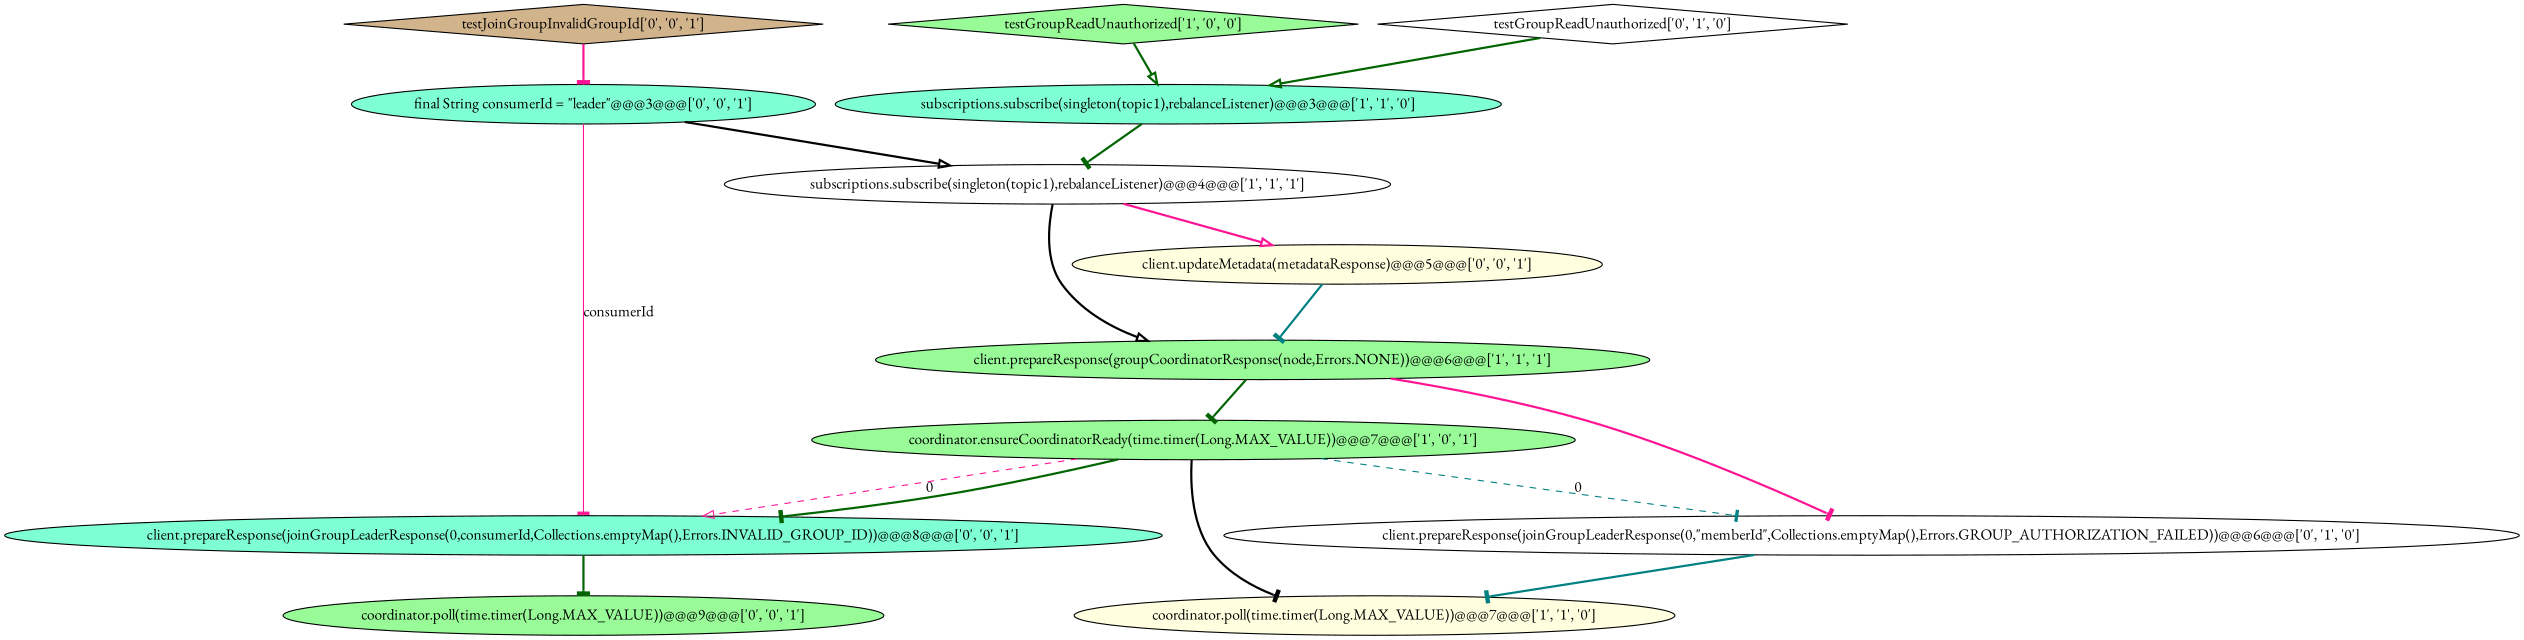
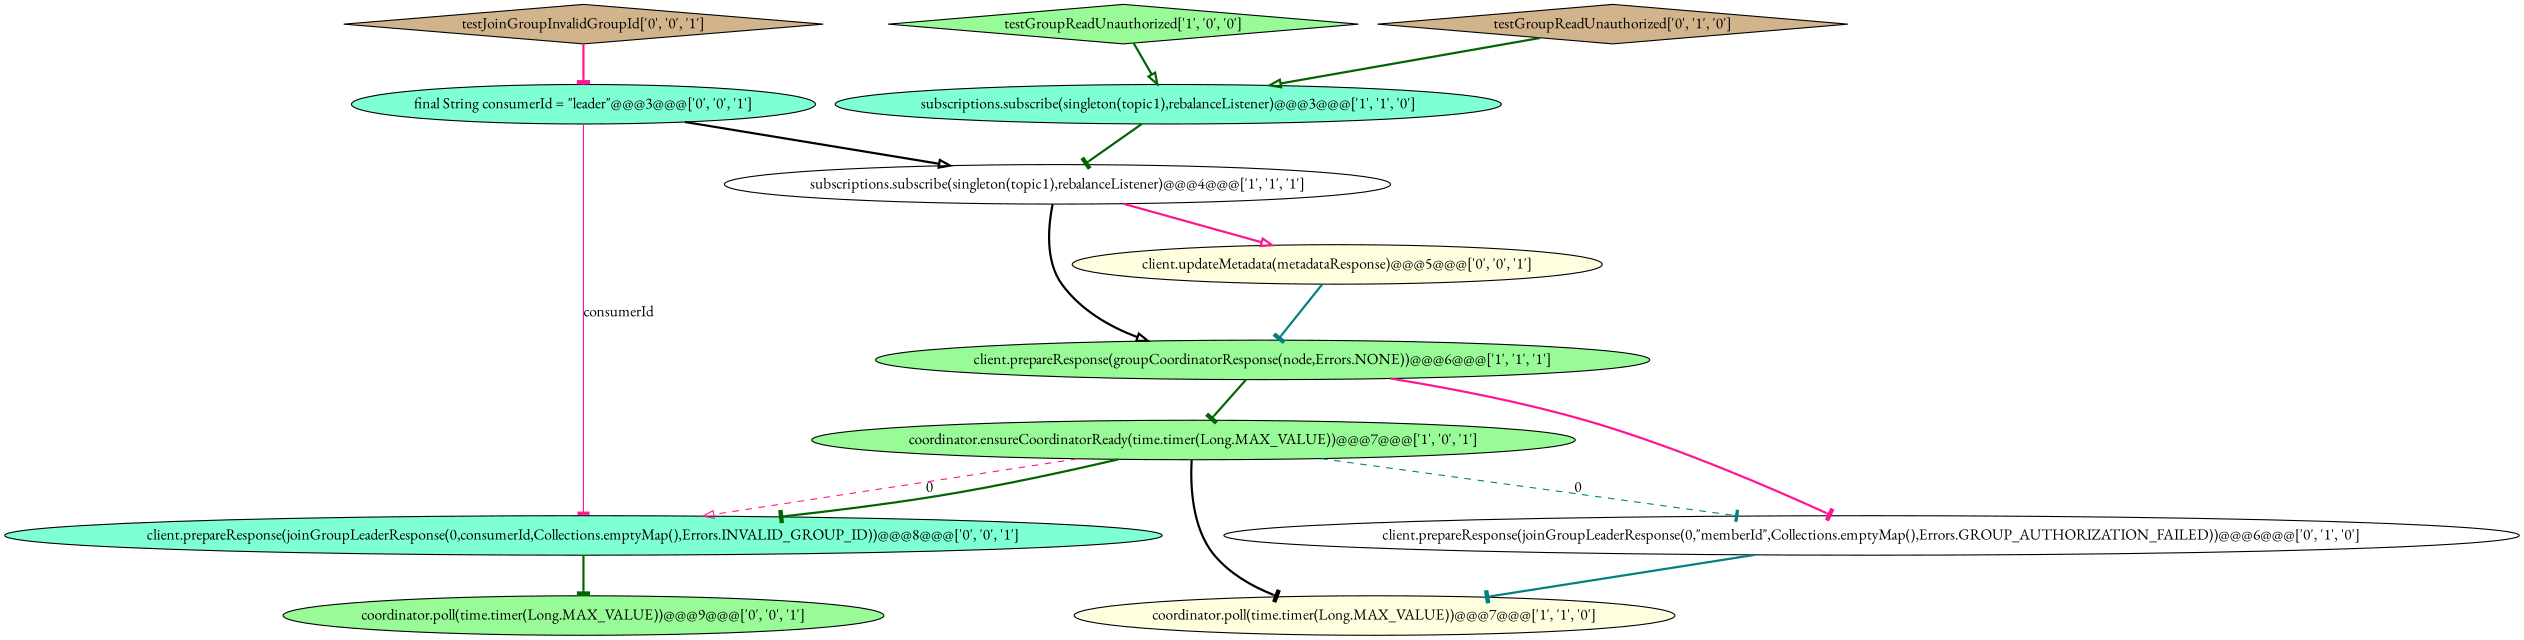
node "testGroupReadUnauthorized['0', '1', '0']": fillcolor white -> tan
